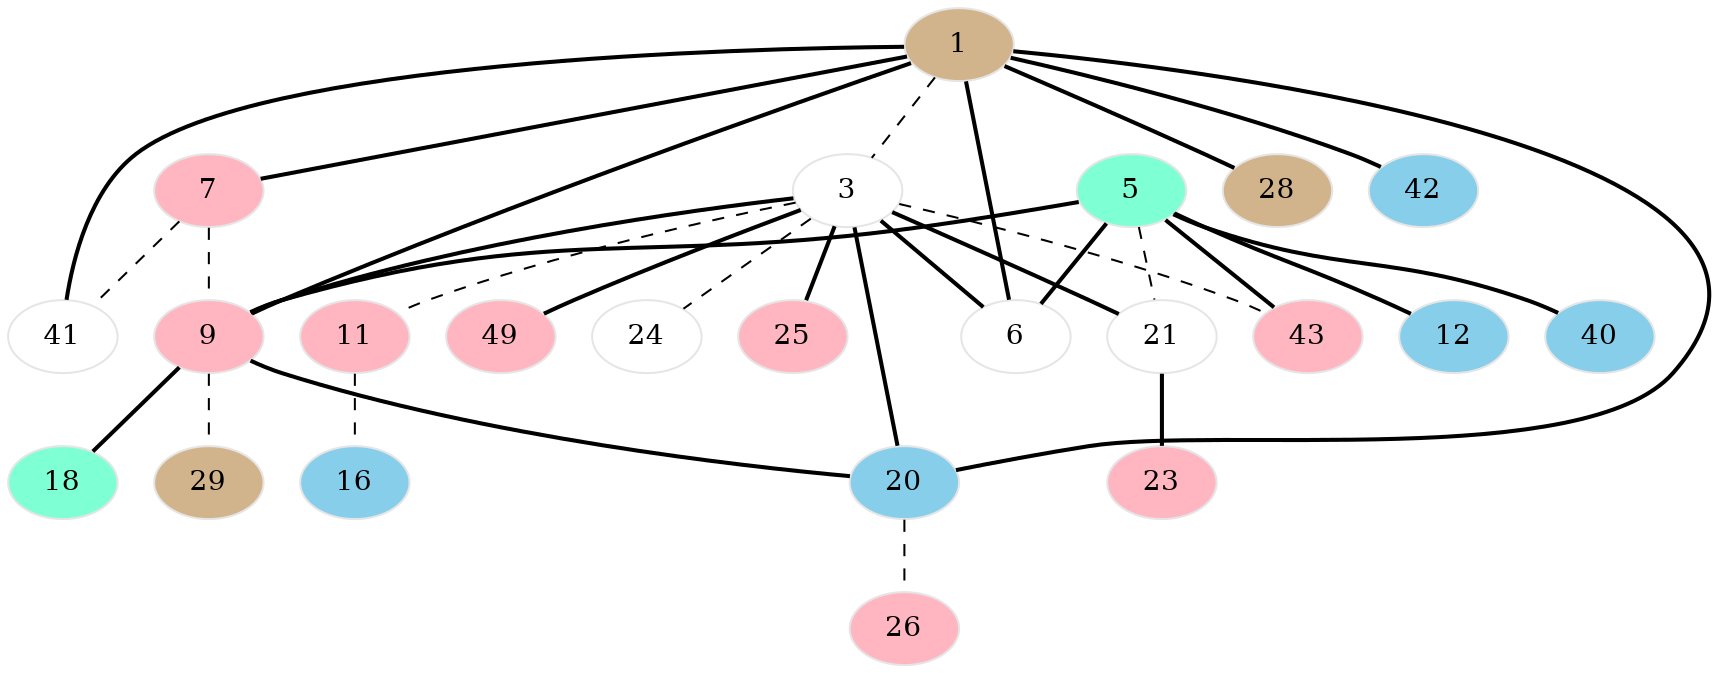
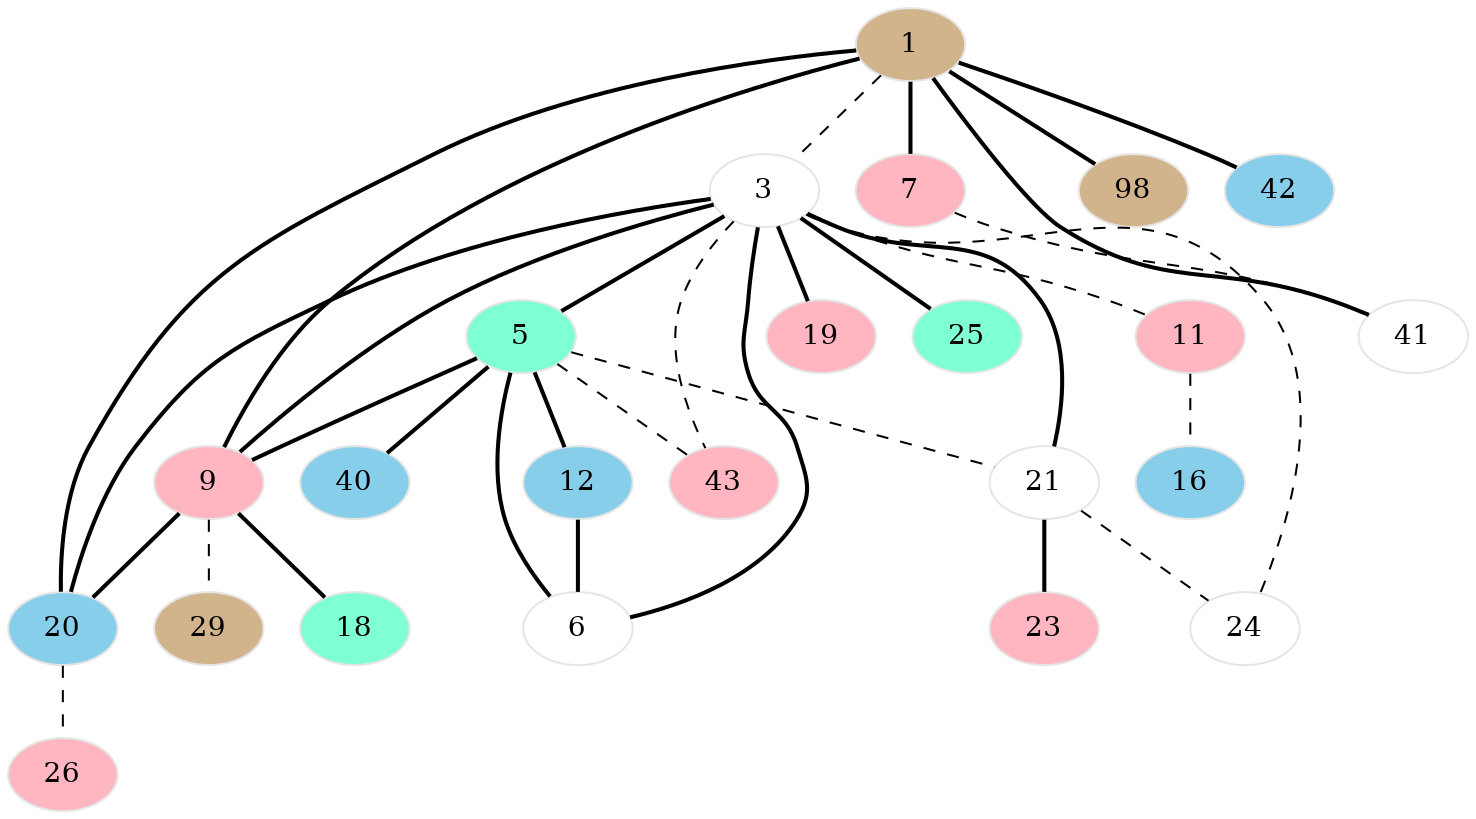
edge "1" -- "6": now "12" -- "6"
node "28": label "28" -> "98"
edge "7" -- "9": removed
edge "3" -- "5": added
edge "5" -- "43": style bold -> dashed
node "49": label "49" -> "19"
node "25": fillcolor lightpink -> aquamarine
edge "21" -- "24": added
